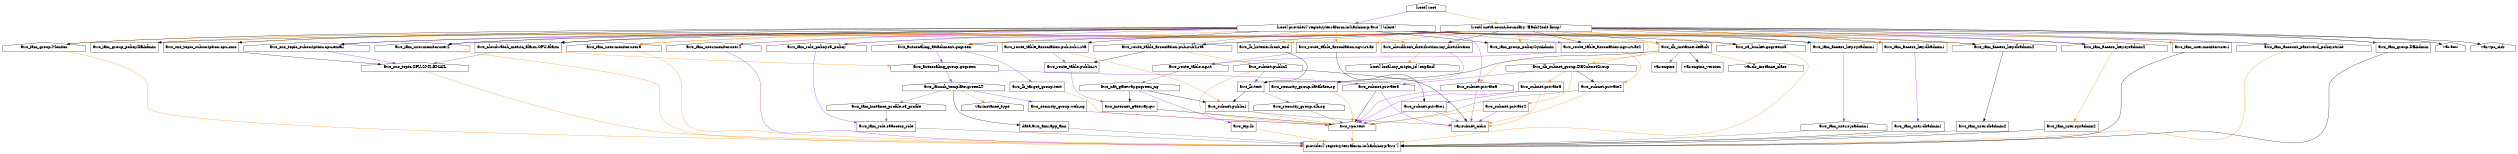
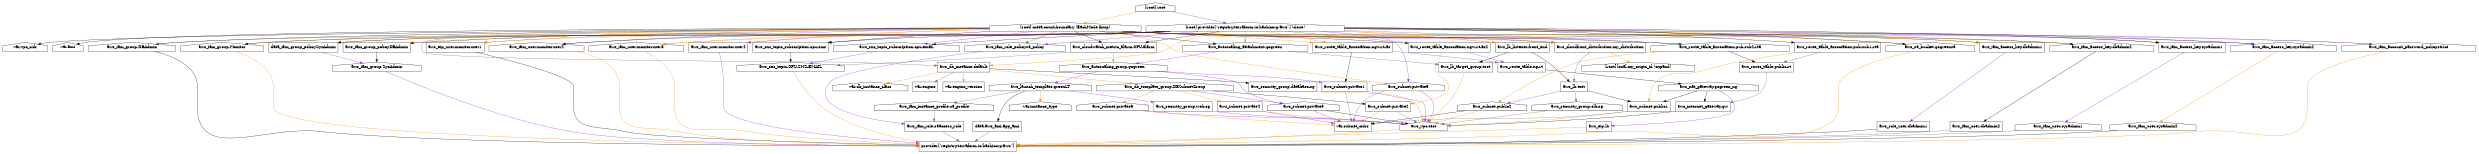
edge "[root] meta.count-boundary (EachMode fixup)" -> "aws_sns_topic_subscription.cpu-sms": color darkorange -> black
node "aws_iam_user.monitoruser4": shape house -> box
node "aws_iam_group_policy.SysAdmin": label "aws_iam_group_policy.SysAdmin" -> "data_iam_group_policy.SysAdmin"
node "aws_iam_user.monitoruser1": label "aws_iam_user.monitoruser1" -> "aws_eip_user.monitoruser1"
node "aws_iam_group.DBAdmin": shape box -> house
edge "aws_db_instance.default" -> "var.engine_version": color black -> darkorange
edge "aws_lb_listener.front_end" -> "aws_lb_target_group.test": added
node "aws_iam_group.SysAdmin": added
node "aws_route_table.ng-rt": shape house -> box
node "aws_db_subnet_group.DBSubnetGroup": label "aws_db_subnet_group.DBSubnetGroup" -> "aws_db_template_group.DBSubnetGroup"
edge "aws_subnet.public2" -> "aws_lb.test": reversed
edge "aws_route_table.ng-rt" -> "aws_nat_gateway.gogreen_ng": color gray40 -> black
node "aws_subnet.private6": shape box -> house
edge "aws_subnet.private6" -> "aws_subnet.private1": now "aws_autoscaling_group.gogreen" -> "aws_subnet.private1"
node "aws_iam_user.dbadmin1": label "aws_iam_user.dbadmin1" -> "aws_role_user.dbadmin1"
node "aws_iam_user.sysadmin2": shape box -> house
